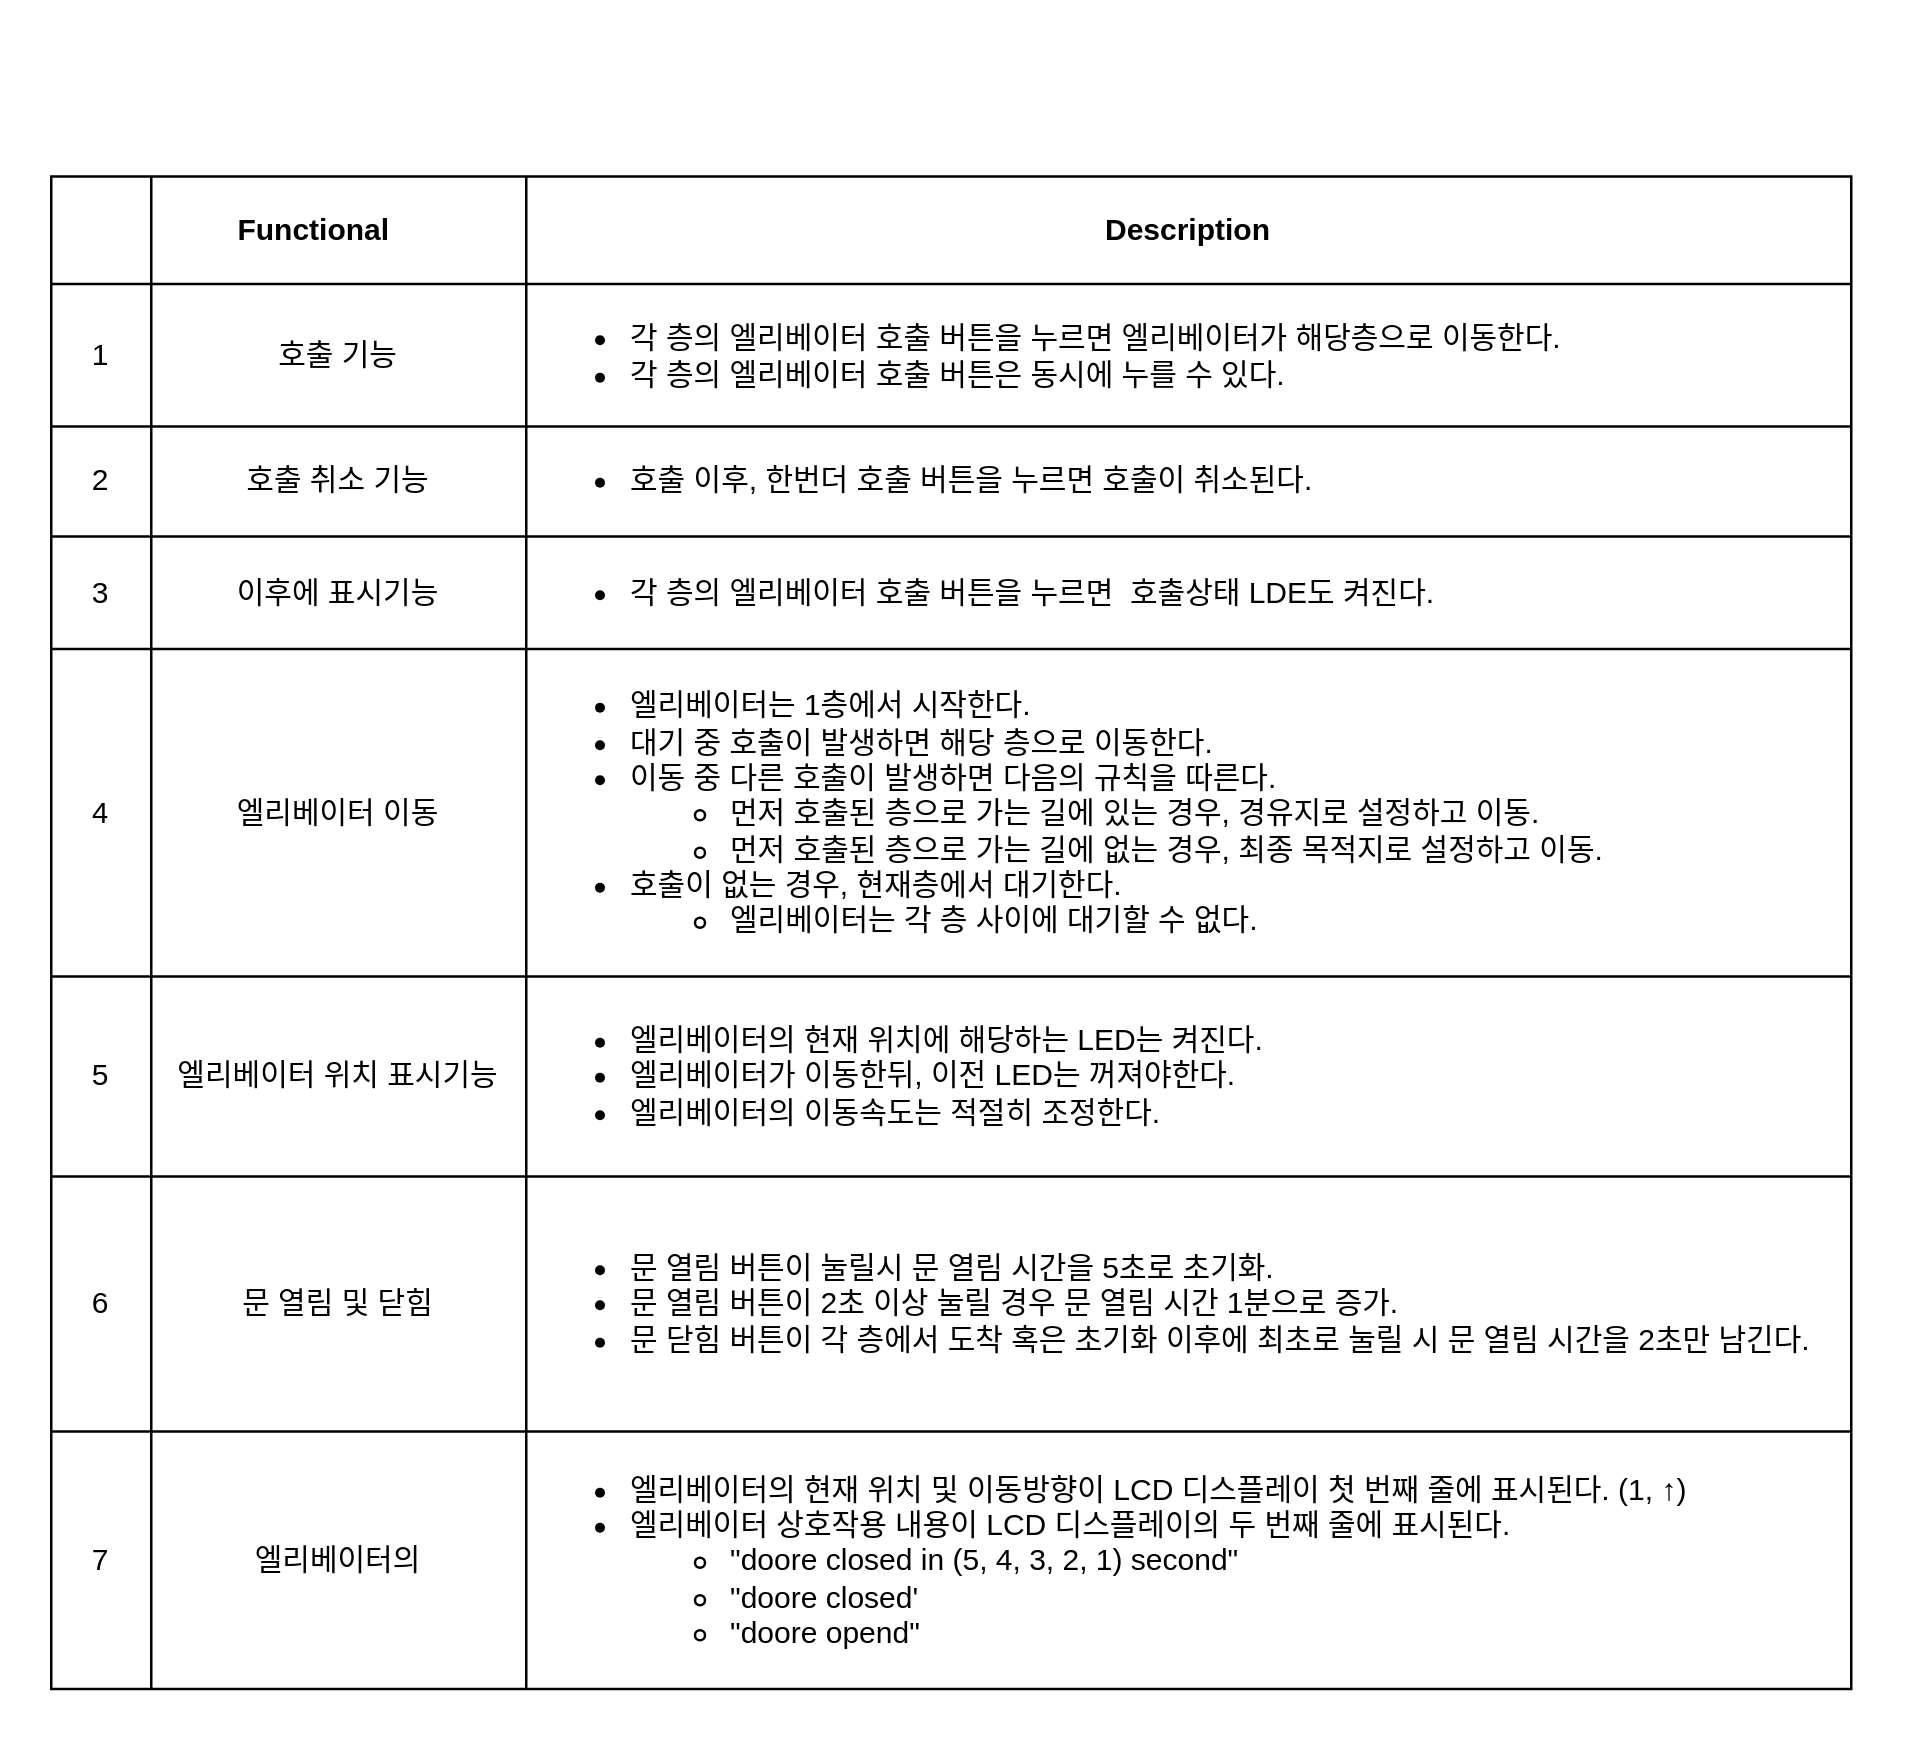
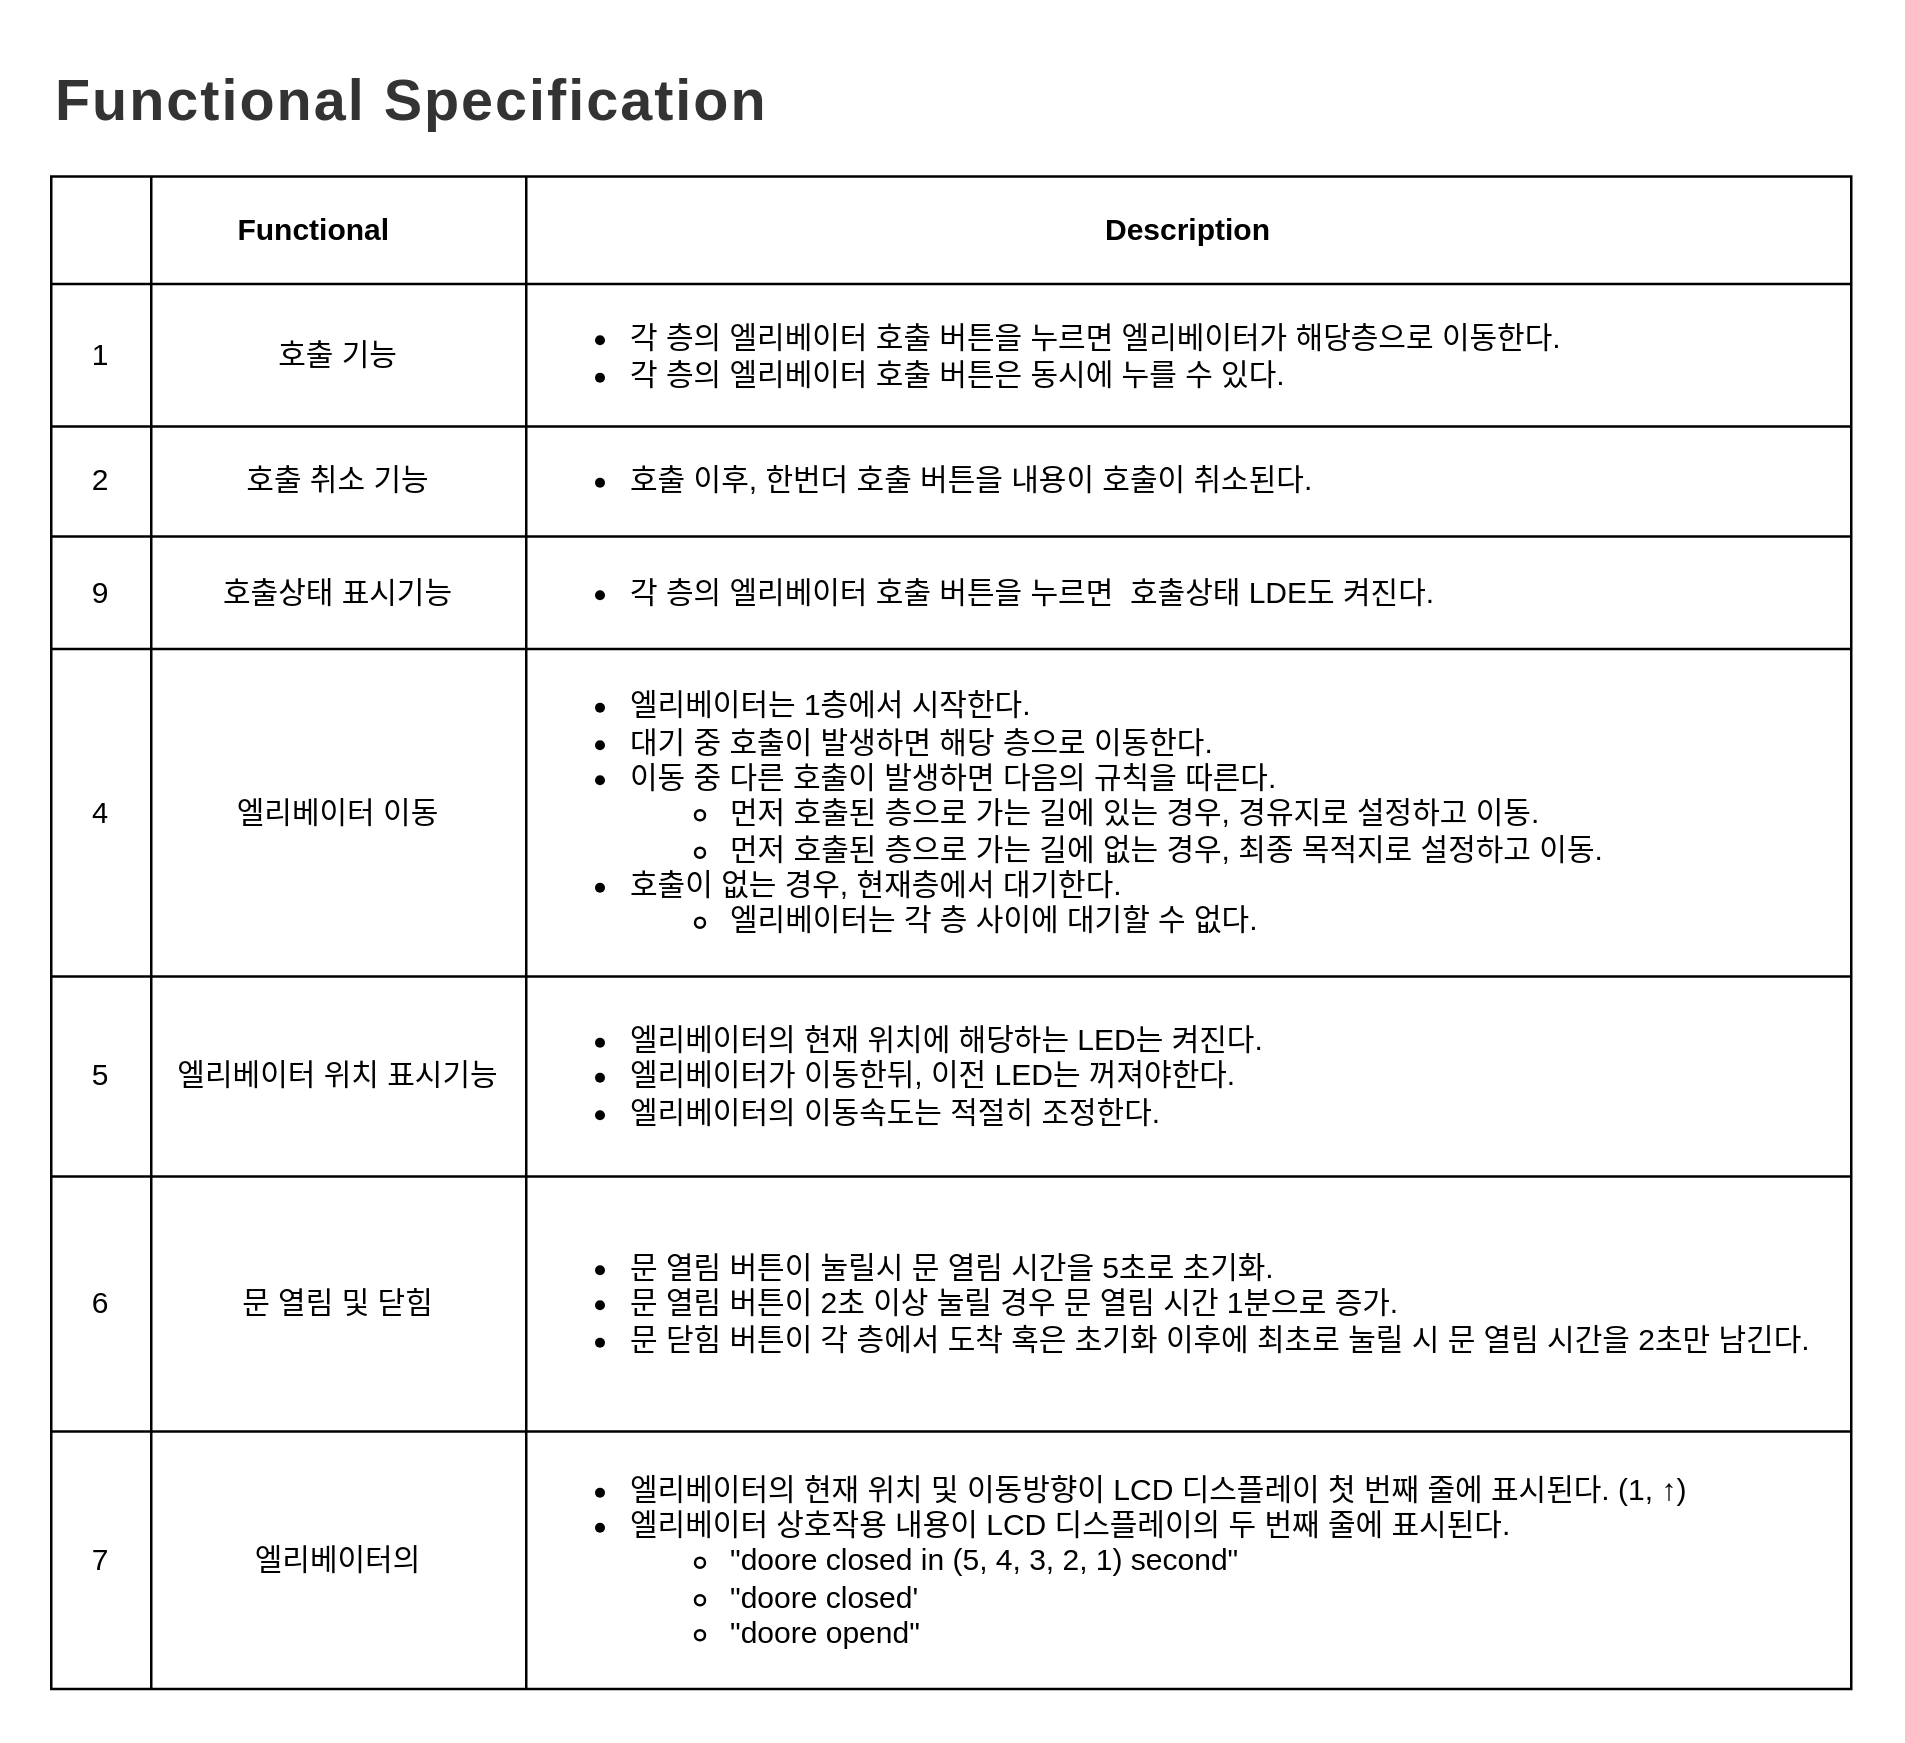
node "Functional Specification": added
node "호출 이후, 한번더 호출 버튼을 누르면 호출이 취소된다.": label "호출 이후, 한번더 호출 버튼을 누르면 호출이 취소된다." -> "호출 이후, 한번더 호출 버튼을 내용이 호출이 취소된다."
node "3": label "3" -> "9"
node "이후에 표시기능": label "이후에 표시기능" -> "호출상태 표시기능"
